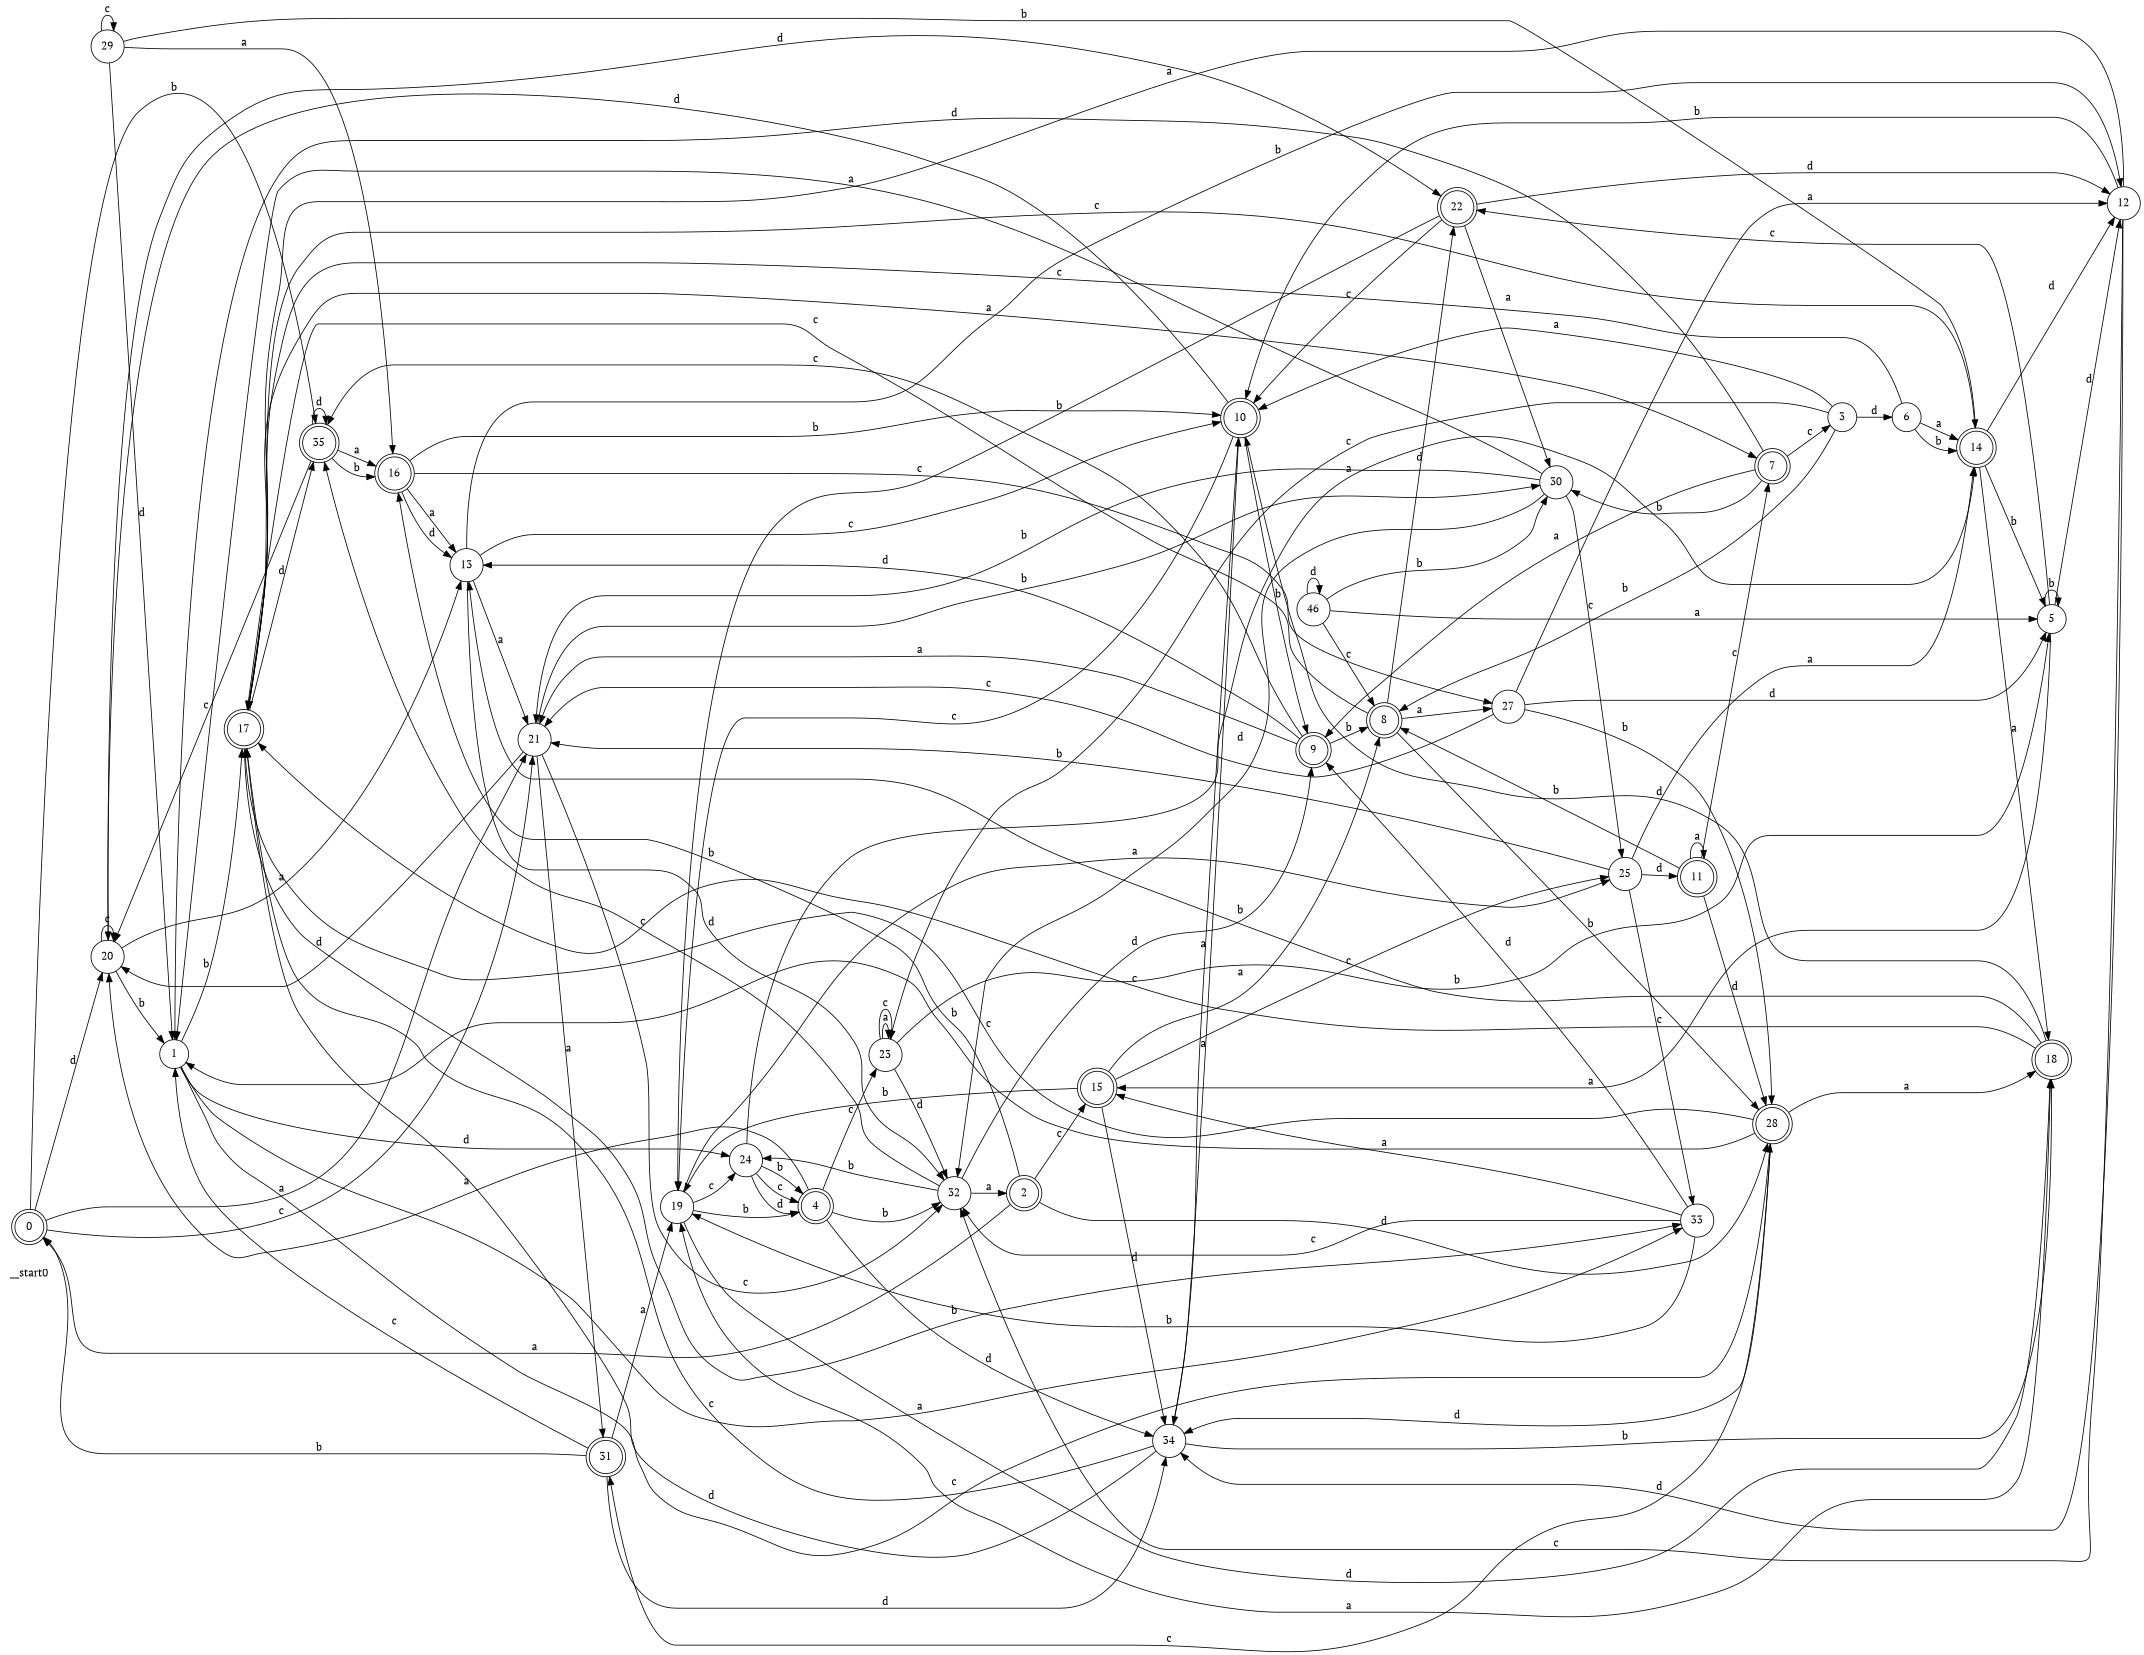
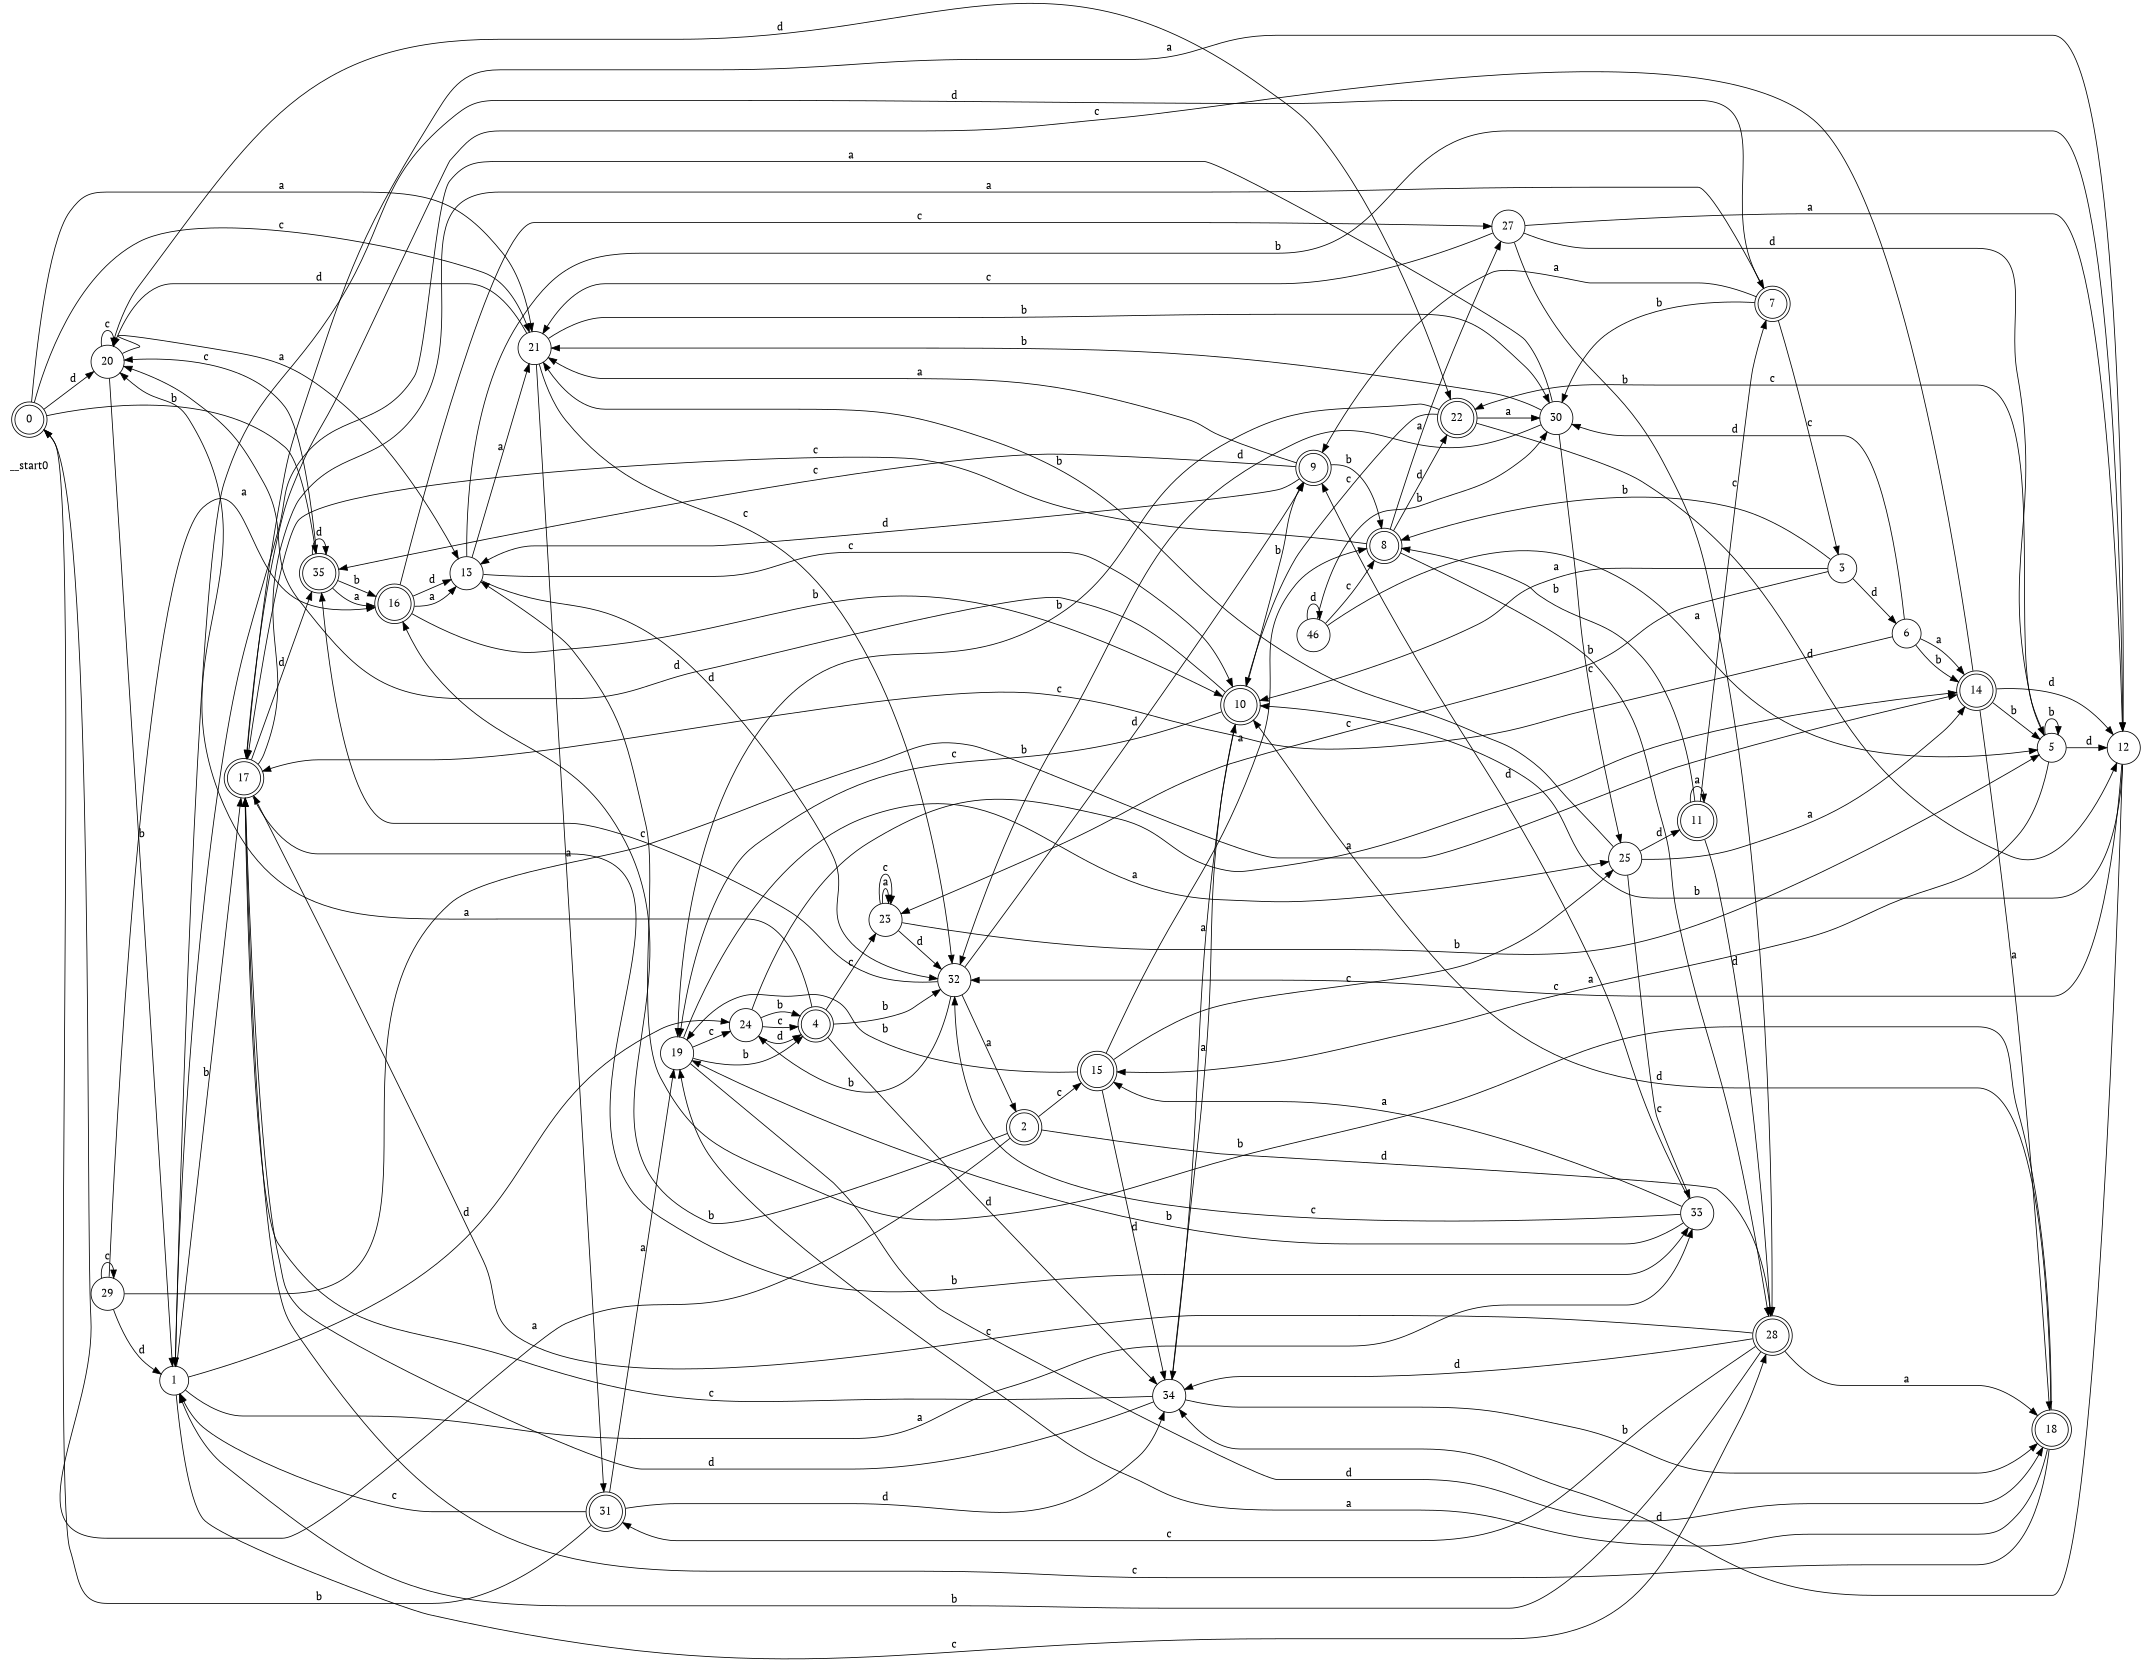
edge "6" -> "30": added, label "d"
